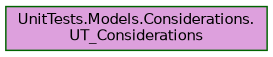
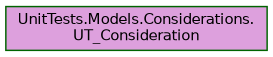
node "UnitTests.Models.Considerations. UT_Considerations": label "UnitTests.Models.Considerations. UT_Considerations" -> "UnitTests.Models.Considerations. UT_Consideration"
